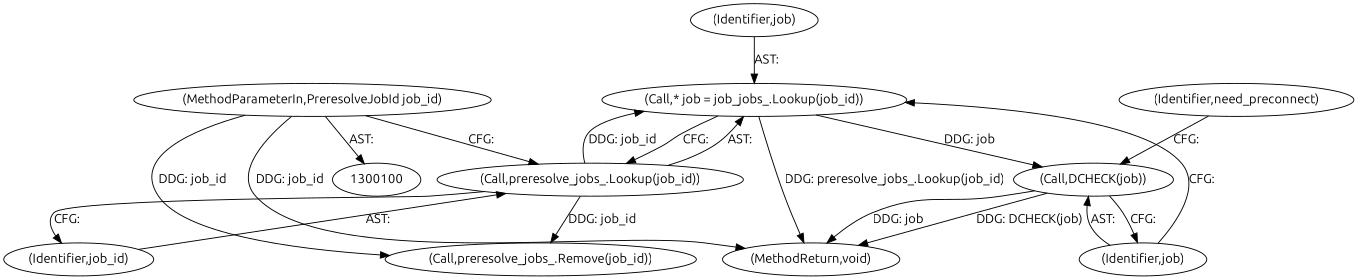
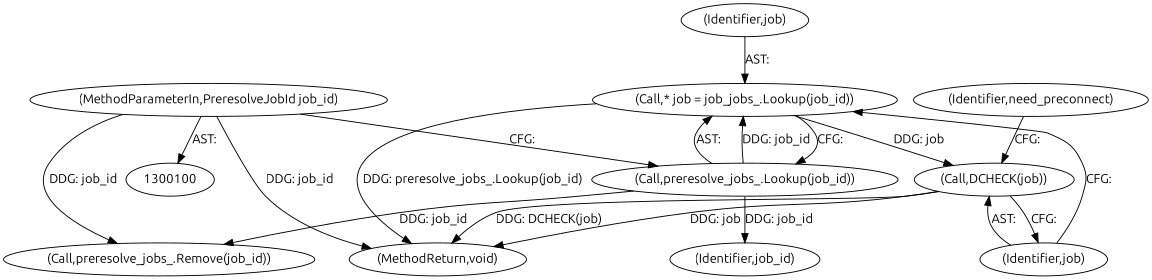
edge "(Call,preresolve_jobs_.Lookup(job_id))" -> "(Identifier,job_id)": label "CFG: " -> "DDG: job_id"
edge "(Identifier,job_id)" -> "(Call,preresolve_jobs_.Lookup(job_id))": removed, label "AST:"
